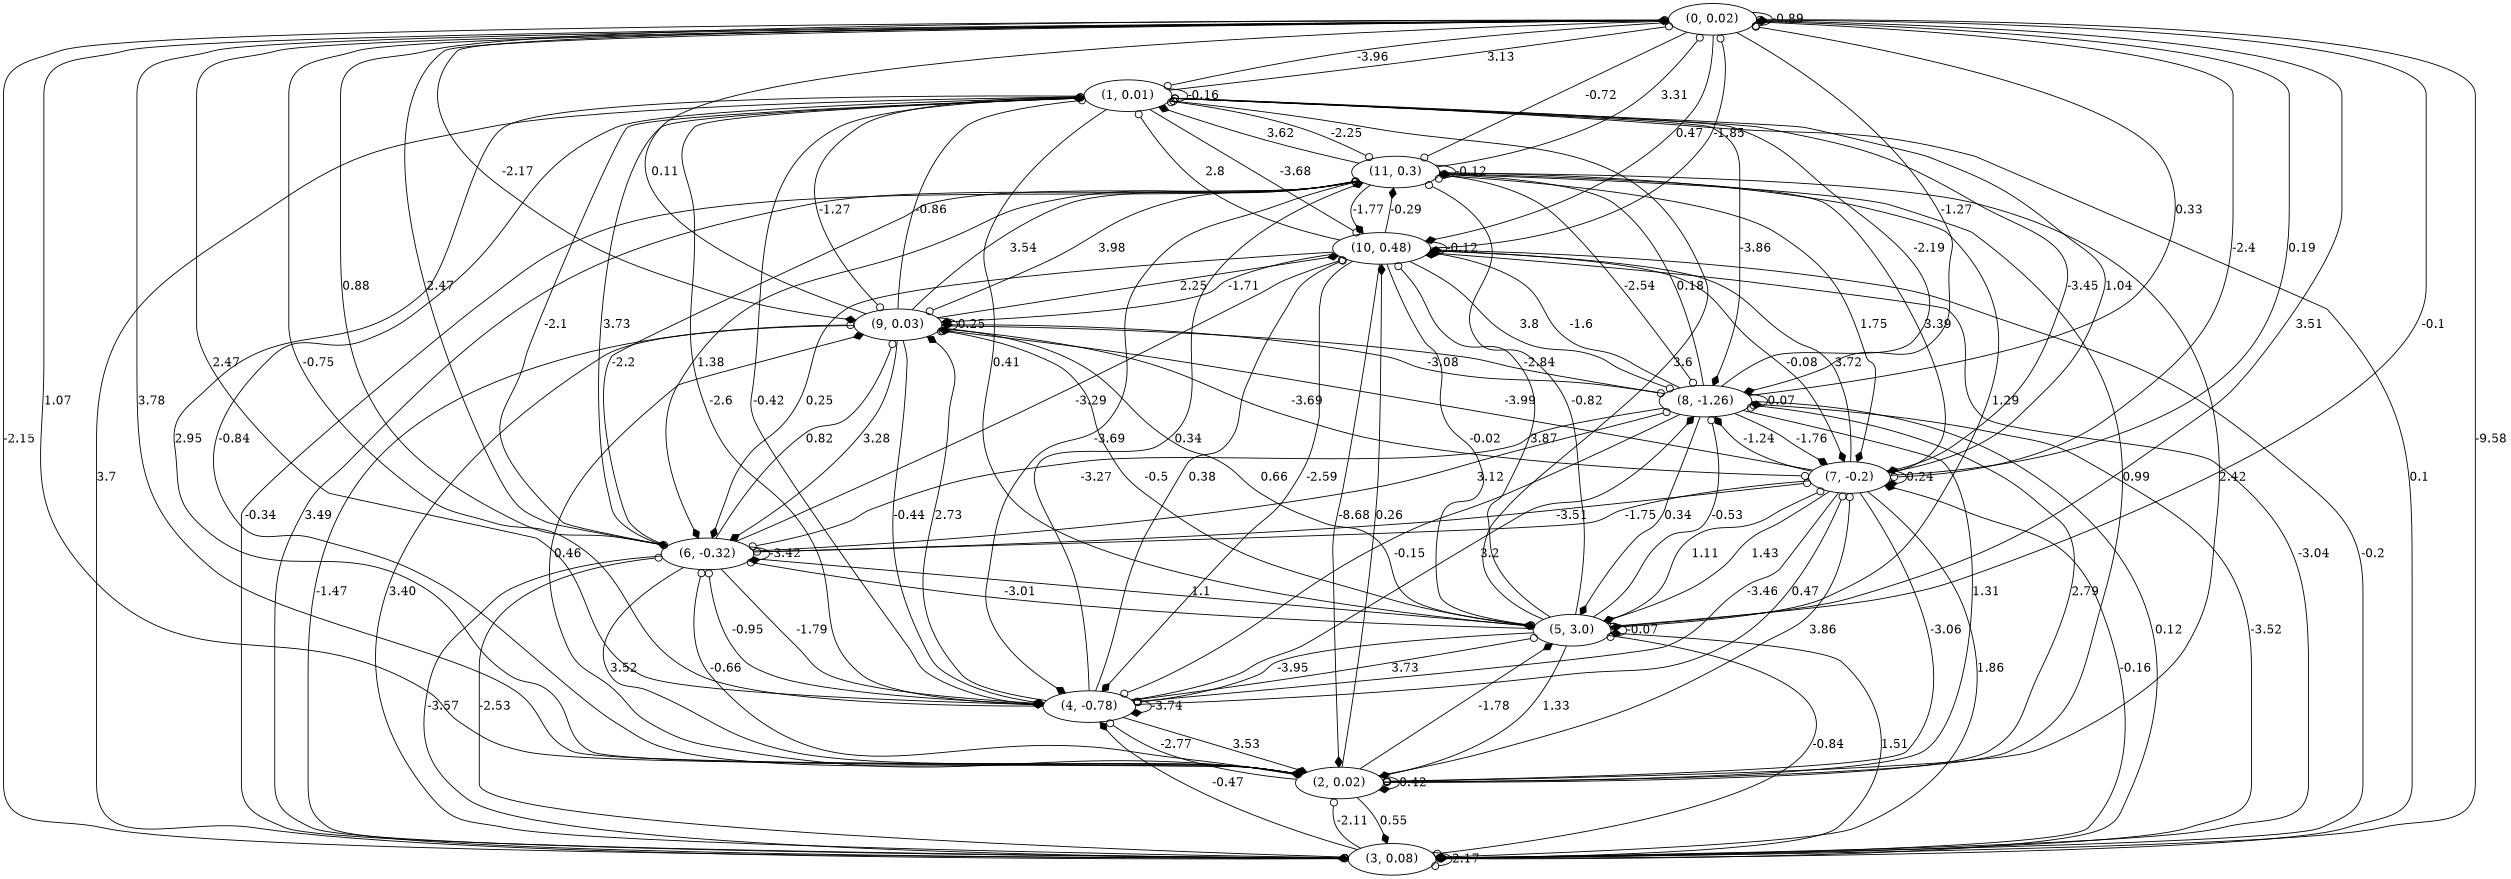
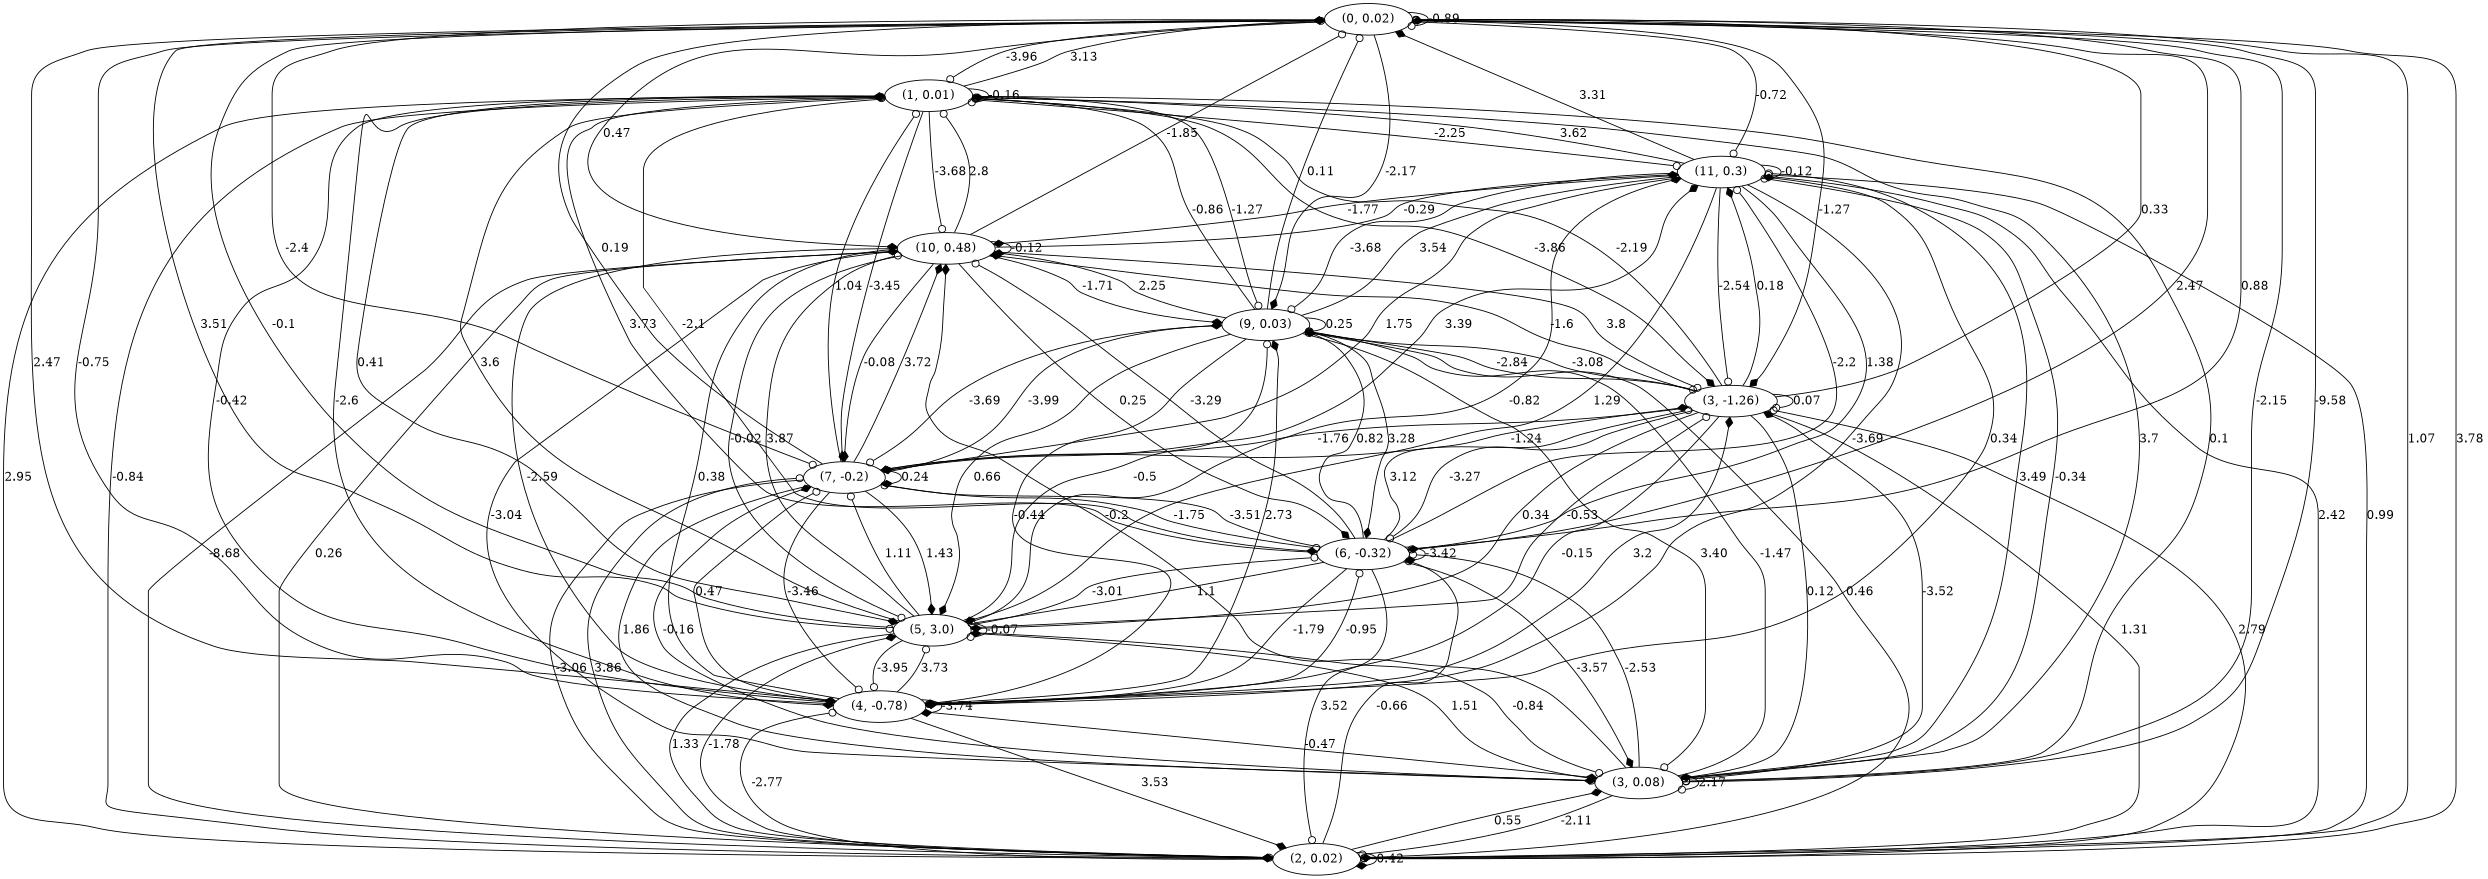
edge "(11, 0.3)" -> "(0, 0.02)": arrowhead odot -> diamond
edge "(11, 0.3)" -> "(9, 0.03)": label "3.98" -> "-3.68"
edge "(5, 3.0)" -> "(11, 0.3)": arrowhead odot -> diamond
node "(8, -1.26)": label "(8, -1.26)" -> "(3, -1.26)"
edge "(3, 0.08)" -> "(4, -0.78)": reversed
